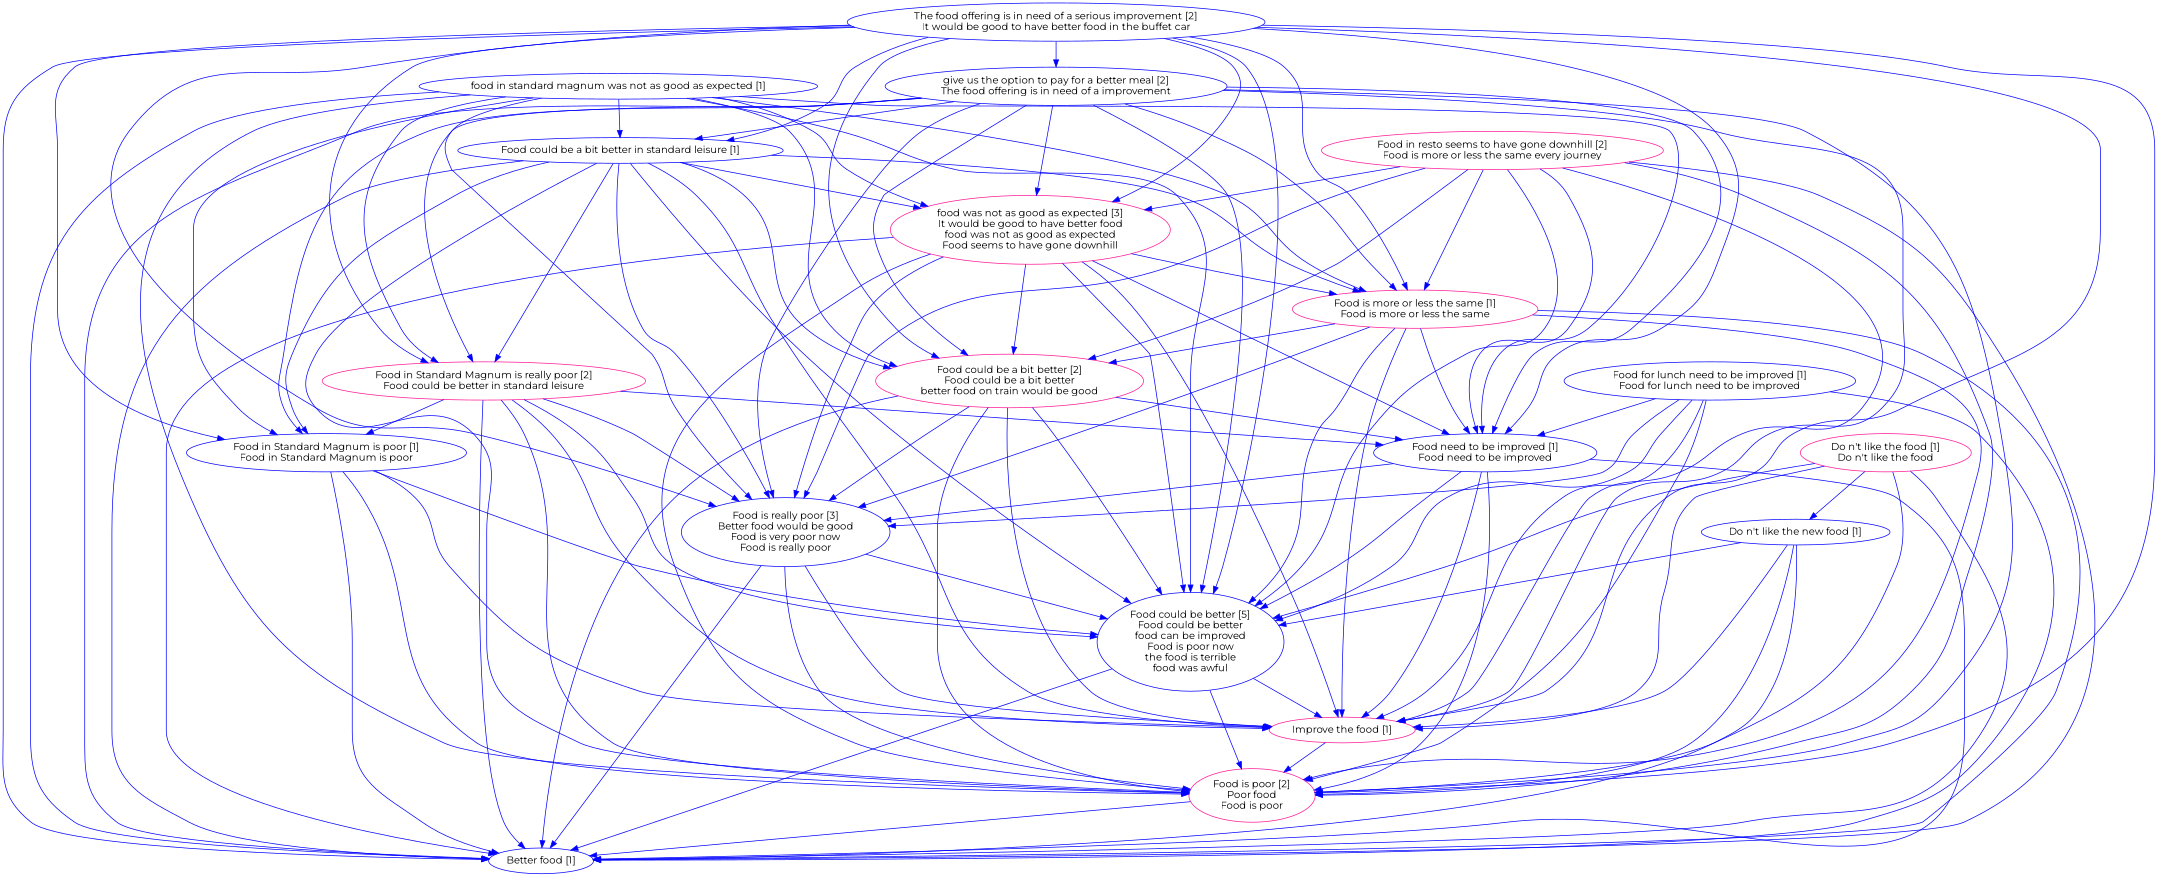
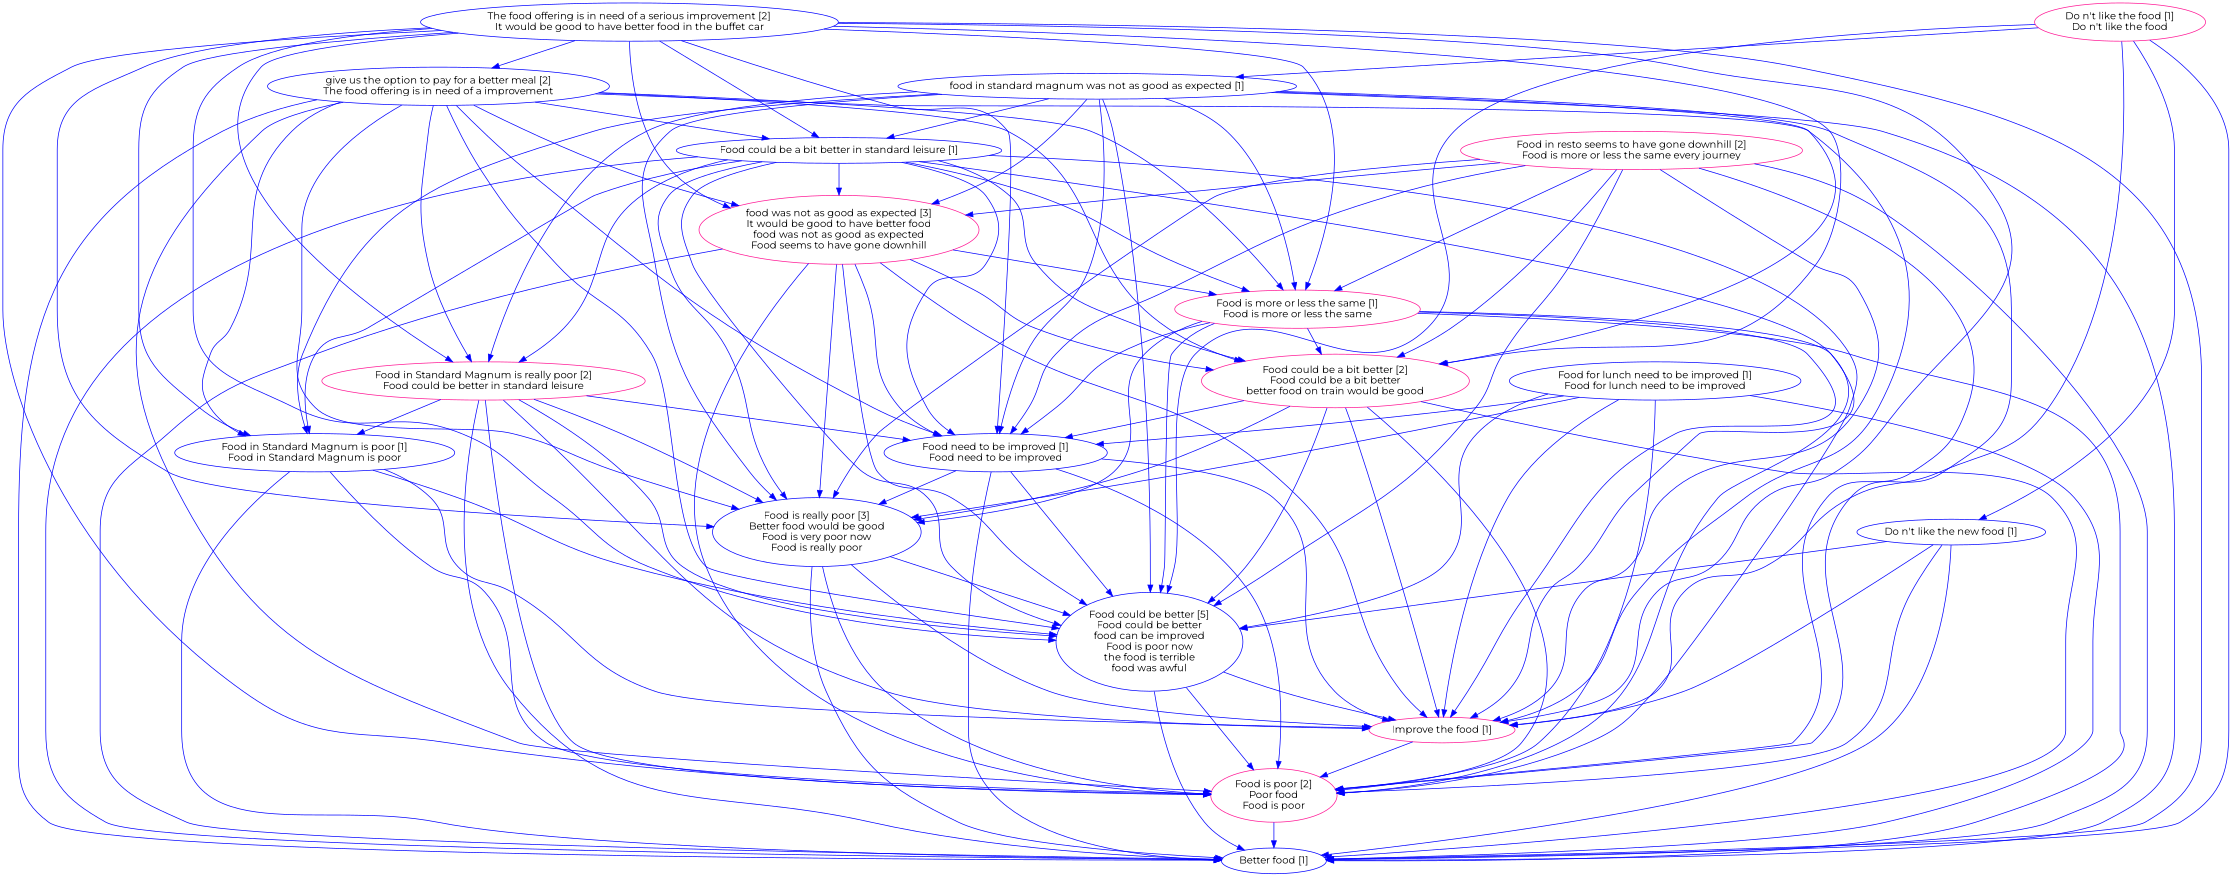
edge "Food could be a bit better in standard leisure [1]" -> "Food need to be improved [1] Food need to be improved": added
edge "Do n't like the food [1] Do n't like the food" -> "Food is poor [2] Poor food Food is poor": now "Do n't like the food [1] Do n't like the food" -> "food in standard magnum was not as good as expected [1]"
